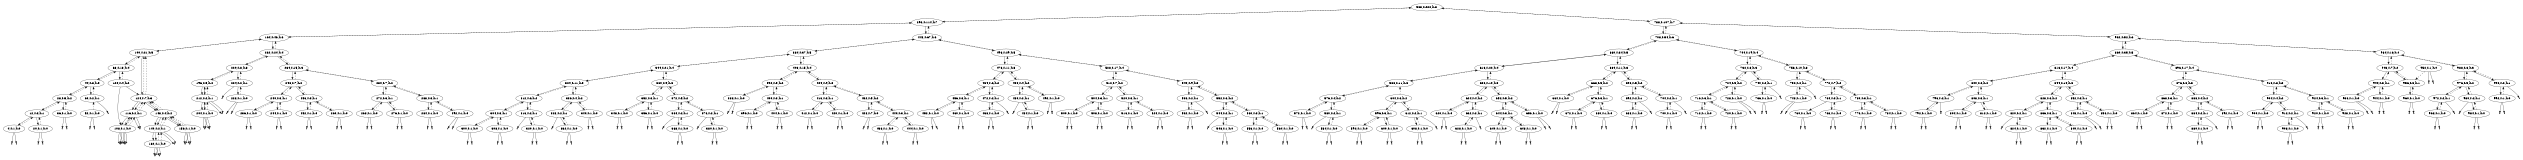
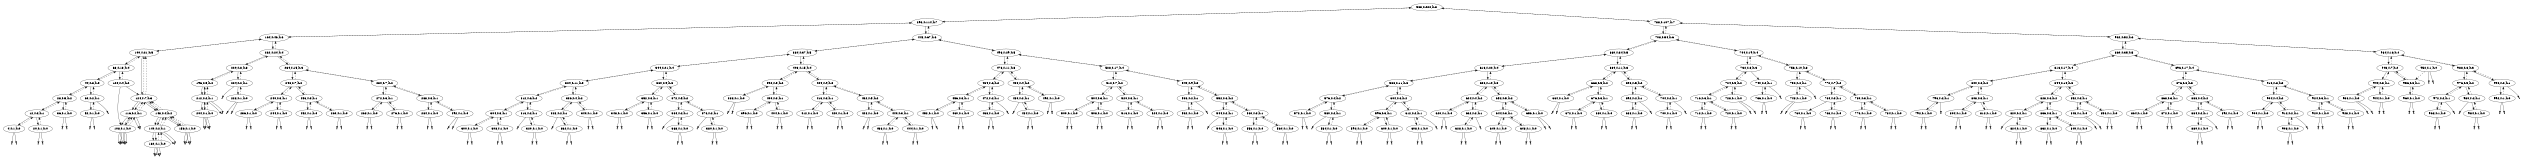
edge "616,s:22,h:4" -> "660,s:34,h:5": style solid -> dashed
edge "740,s:2,h:1" -> "732,s:8,h:3": removed
edge "588,s:11,h:3" -> "604,s:6,h:2": added
edge "60,s:2,h:1" -> "52,s:1,h:0": added
node "428,s:7,h:0": label "428,s:7,h:0" -> "428,s:1,h:0"
